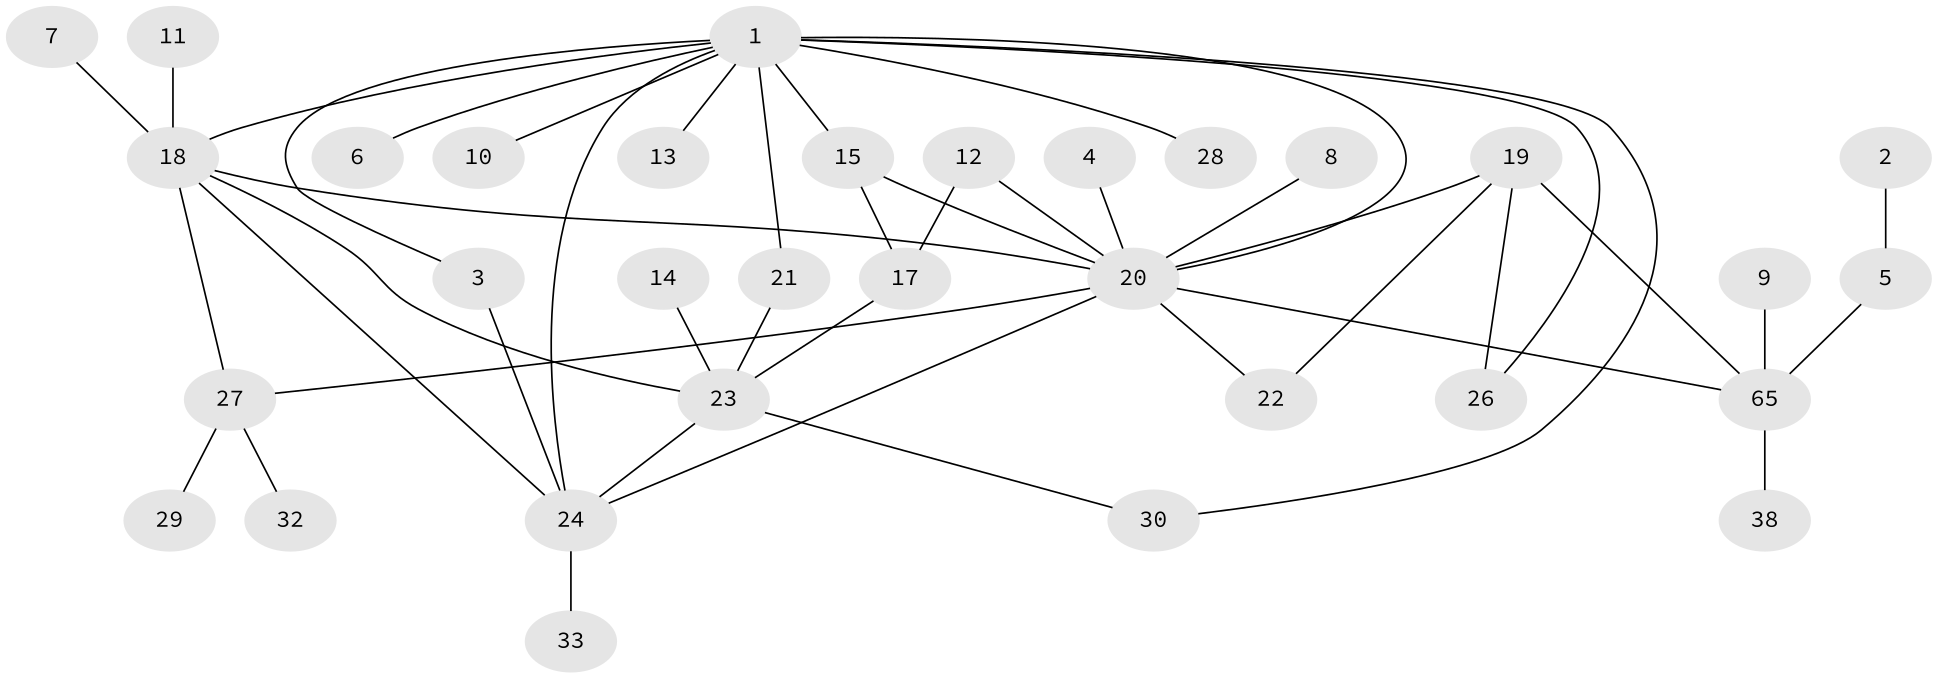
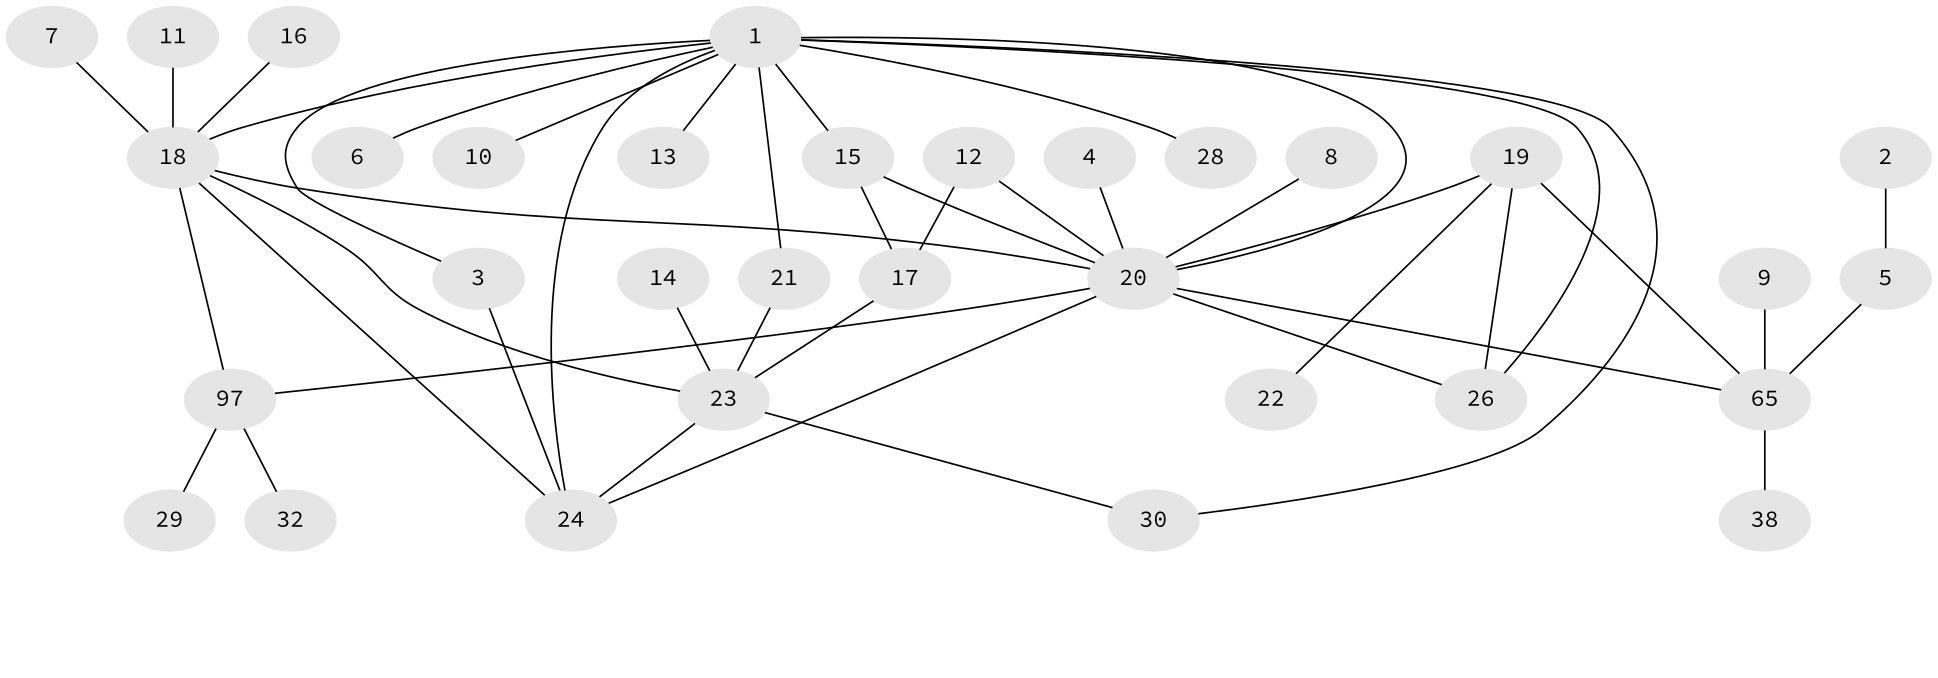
node "16": added
edge "20" -- "22": now "20" -- "26"
node "27": label "27" -> "97"
node "33": removed
